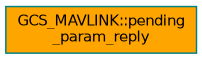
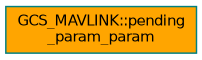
node "GCS_MAVLINK::pending _param_reply": label "GCS_MAVLINK::pending _param_reply" -> "GCS_MAVLINK::pending _param_param"
